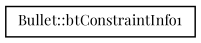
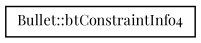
node "Bullet::btConstraintInfo1": label "Bullet::btConstraintInfo1" -> "Bullet::btConstraintInfo4"
